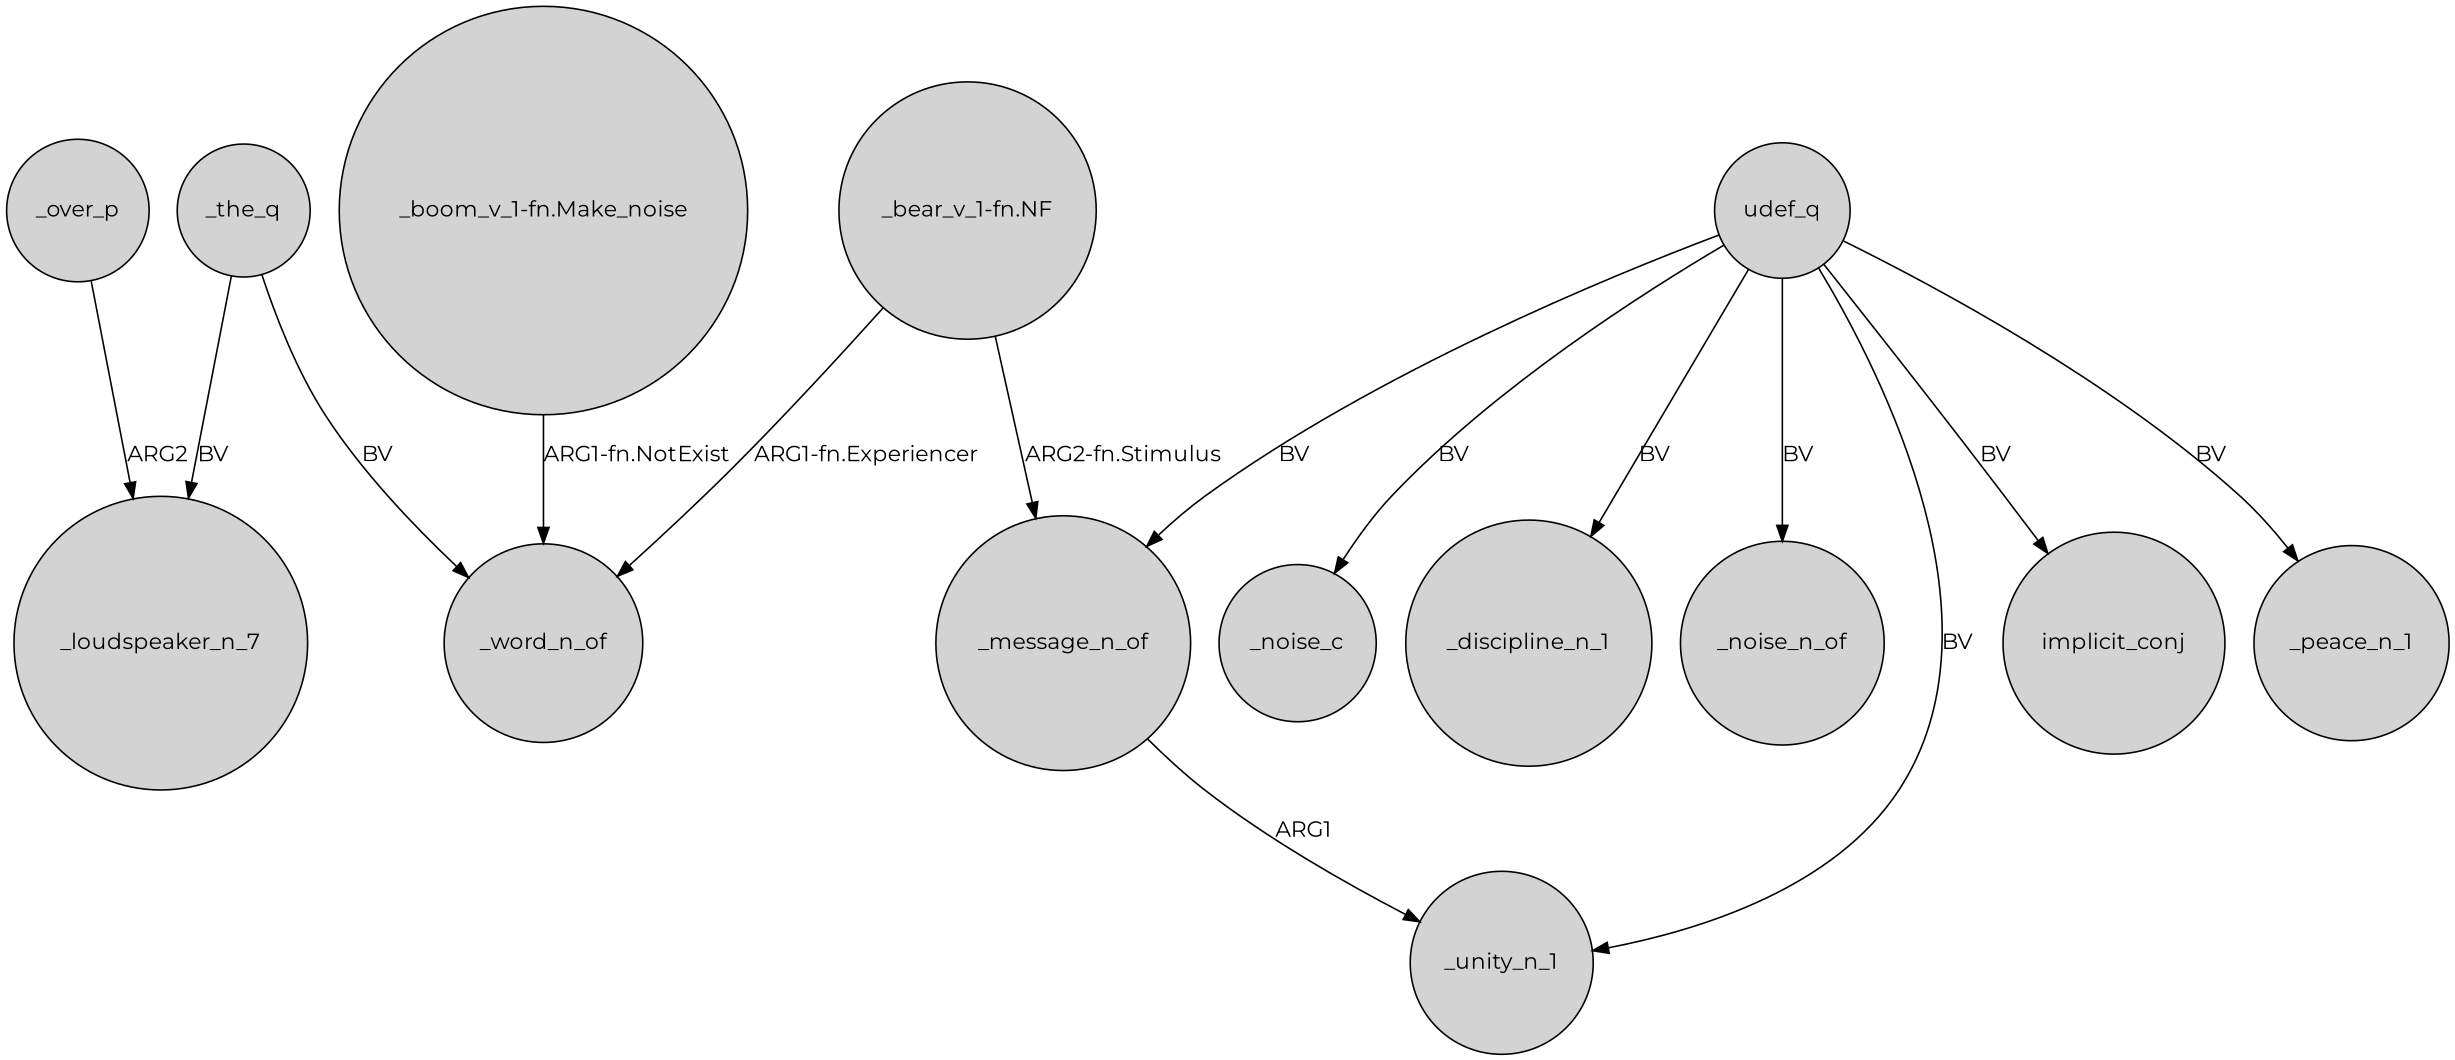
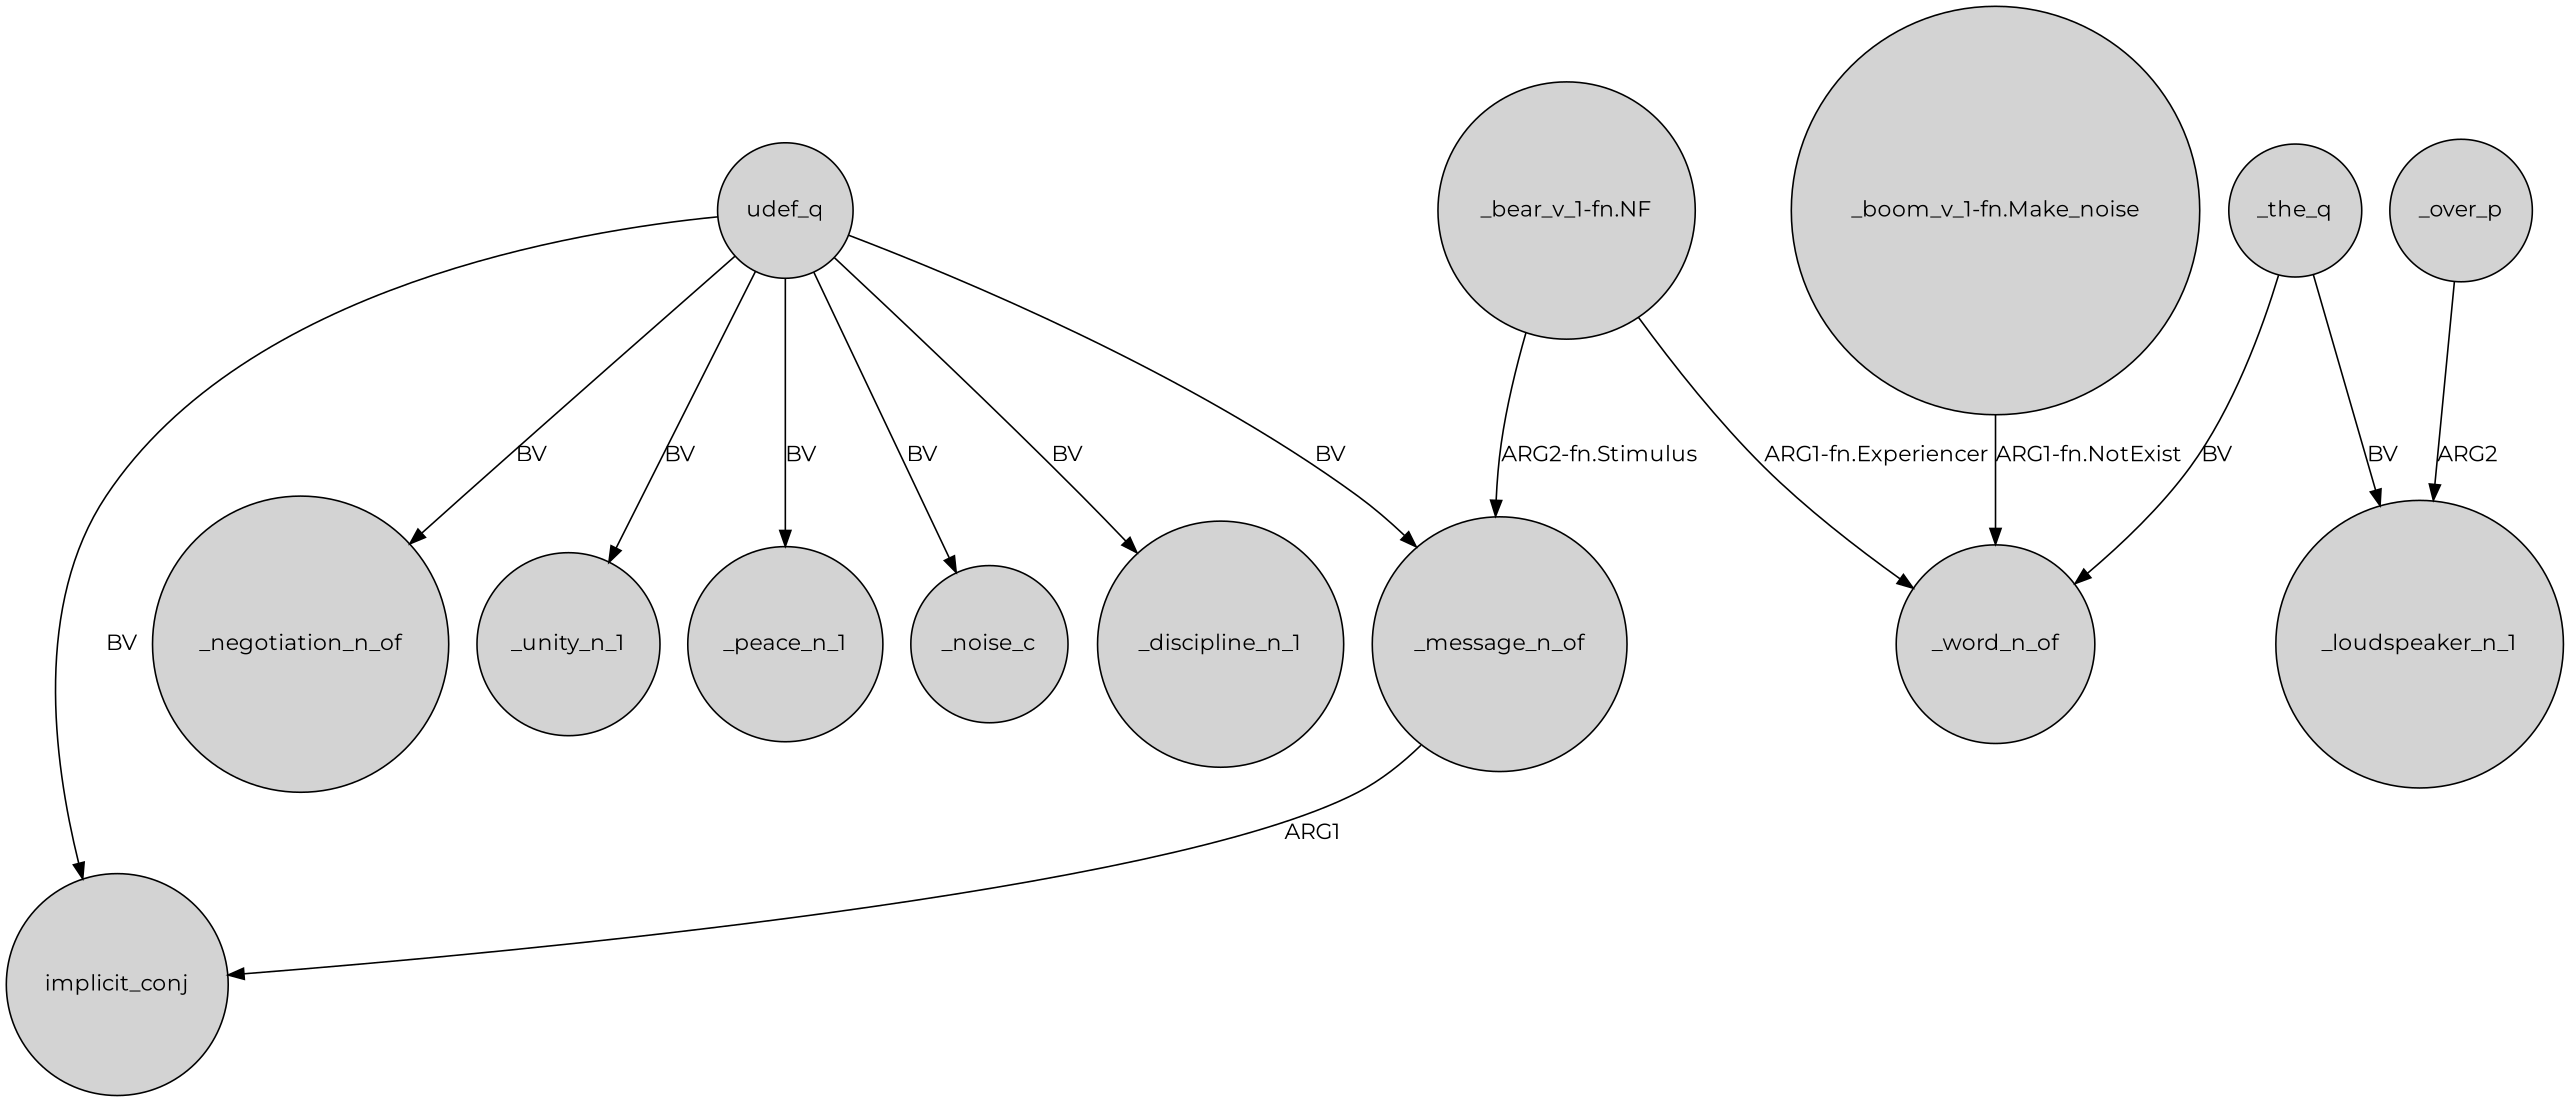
node "_loudspeaker_n_7": label "_loudspeaker_n_7" -> "_loudspeaker_n_1"
node "_noise_n_of": label "_noise_n_of" -> "_negotiation_n_of"
edge "_message_n_of" -> "_unity_n_1": now "_message_n_of" -> "implicit_conj"
